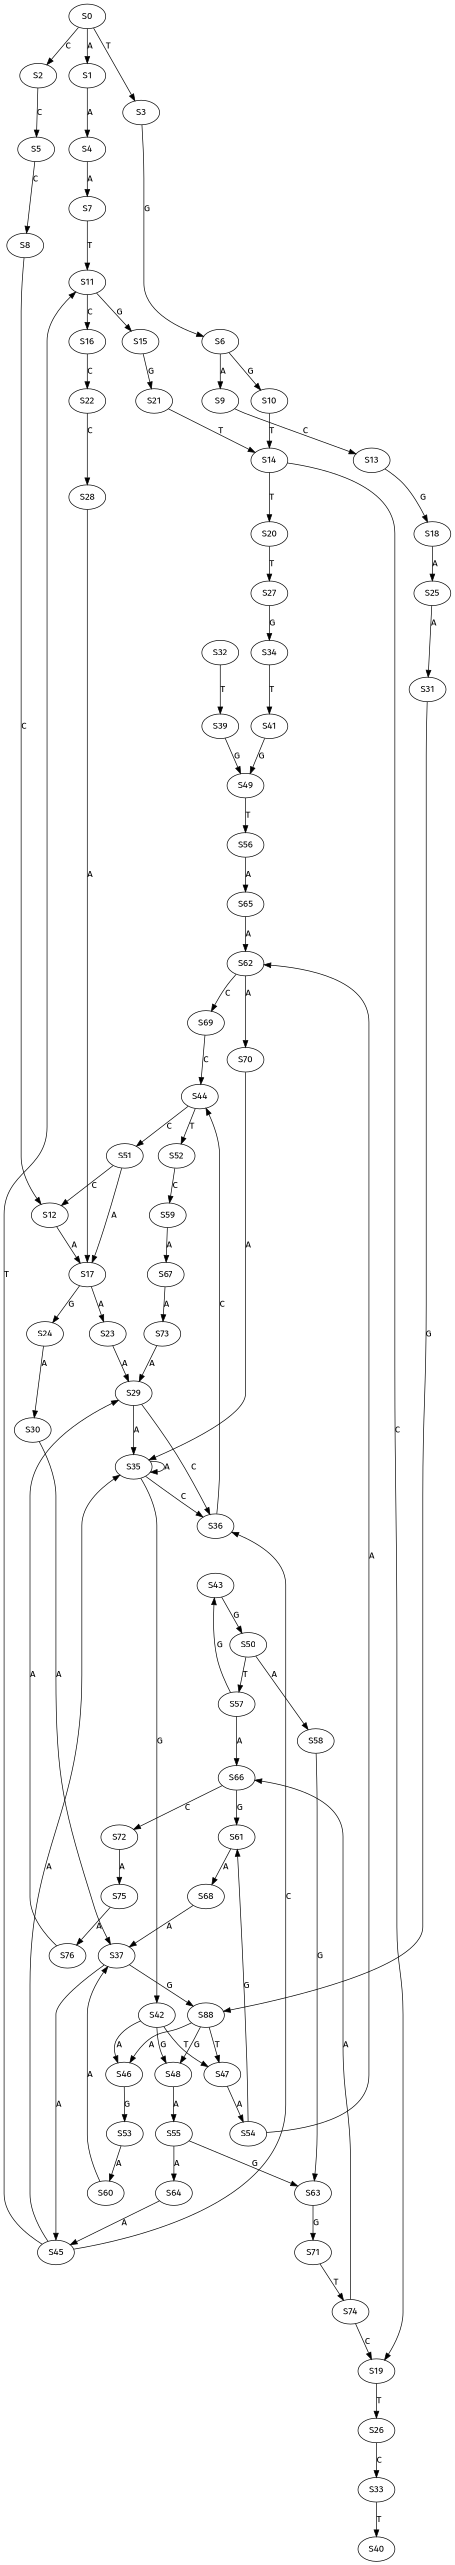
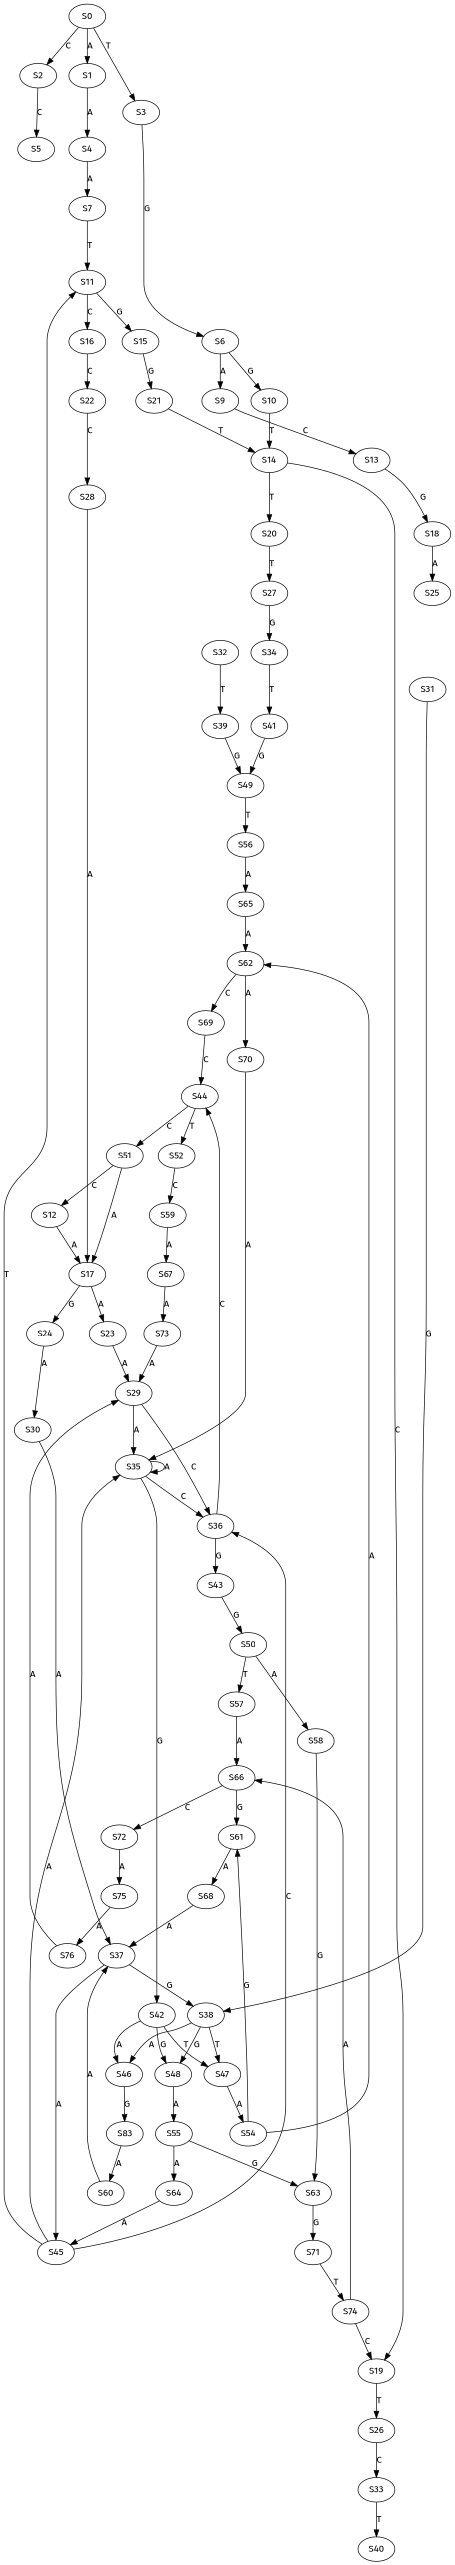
node "S8": removed
edge "S25" -> "S31": removed, label "A"
edge "S57" -> "S43": now "S36" -> "S43"
node "S88": label "S88" -> "S38"
node "S53": label "S53" -> "S83"
